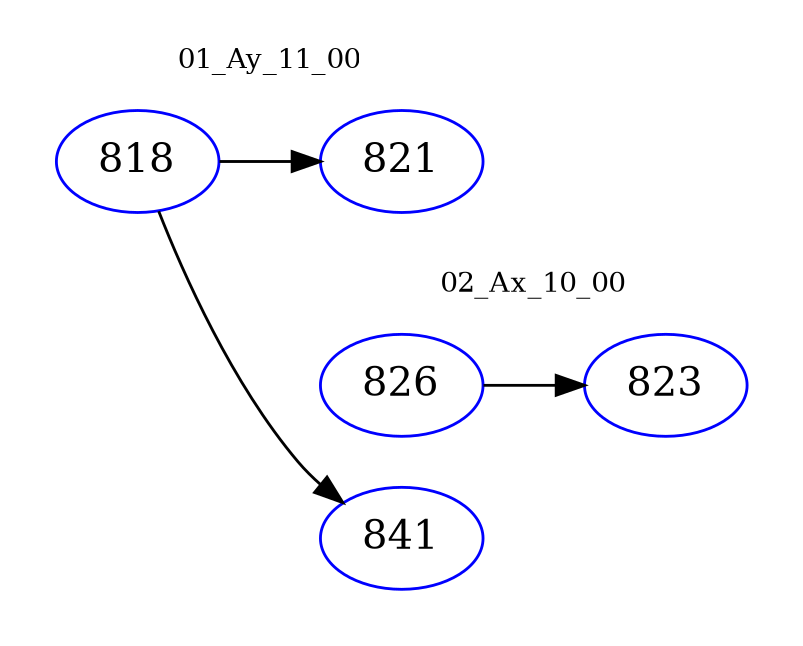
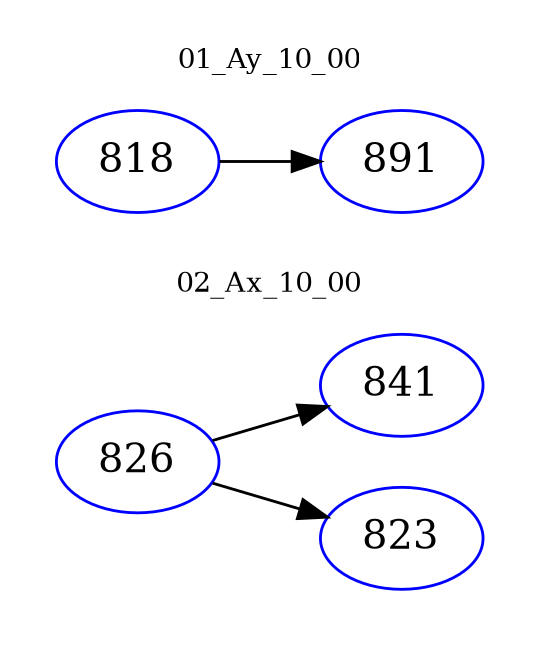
cluster "01_Ay_11_00": label "01_Ay_11_00" -> "01_Ay_10_00"
node "821": label "821" -> "891"
edge "818" -> "841": now "826" -> "841"
